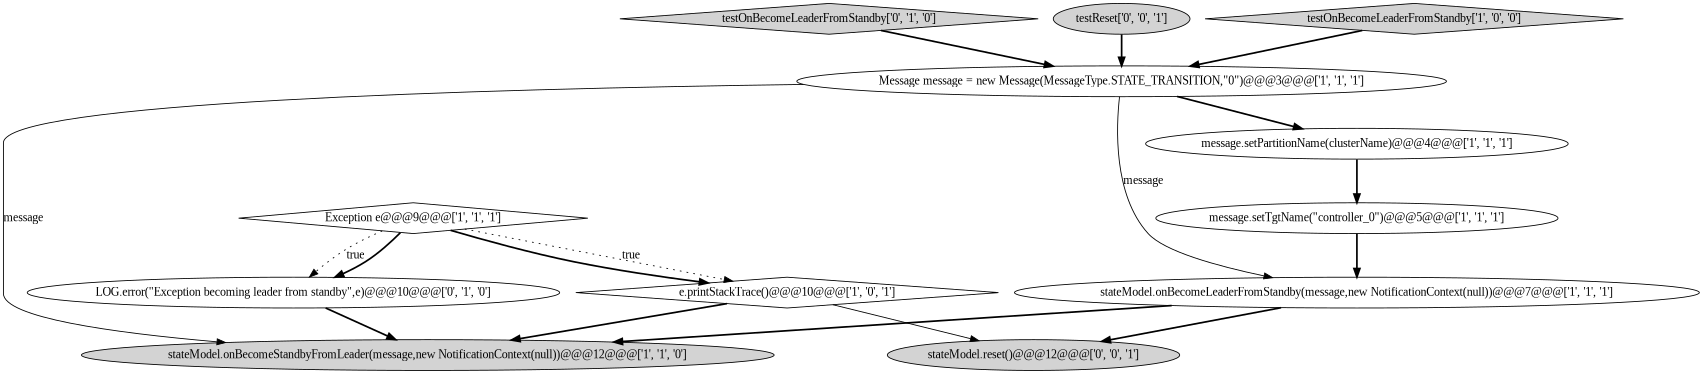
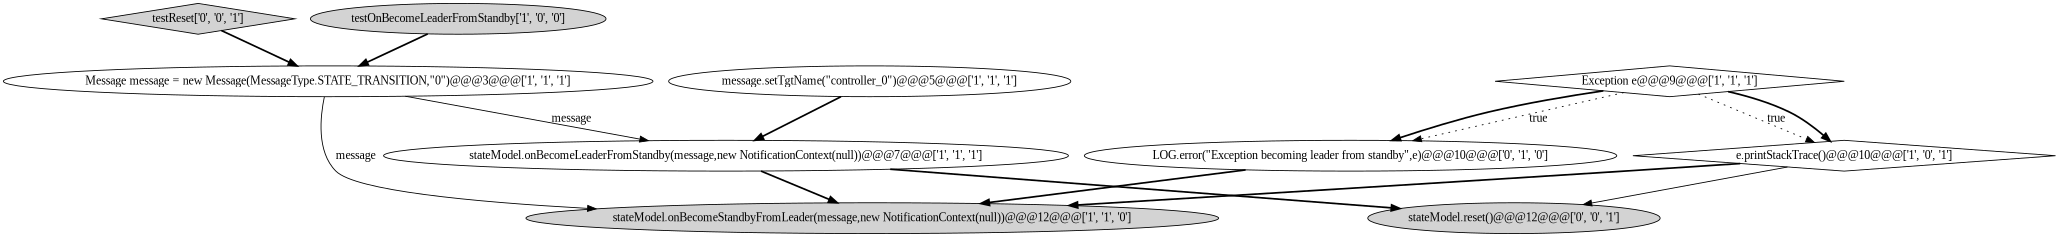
node "testOnBecomeLeaderFromStandby['0', '1', '0']": removed
node "testReset['0', '0', '1']": shape ellipse -> diamond
node "testOnBecomeLeaderFromStandby['1', '0', '0']": shape diamond -> ellipse
node "message.setPartitionName(clusterName)@@@4@@@['1', '1', '1']": removed
